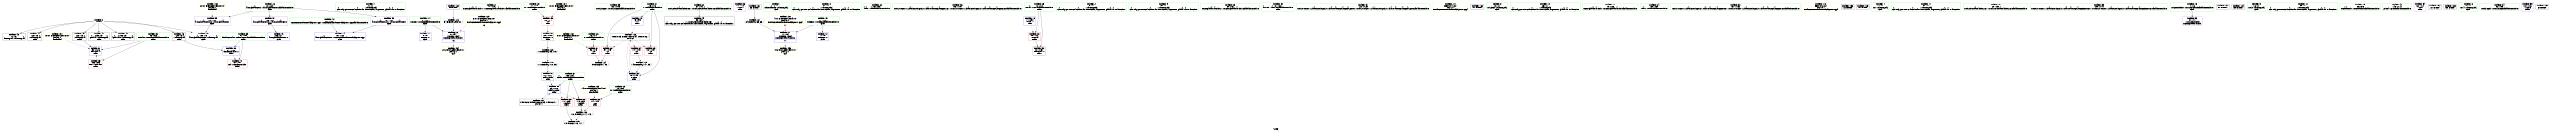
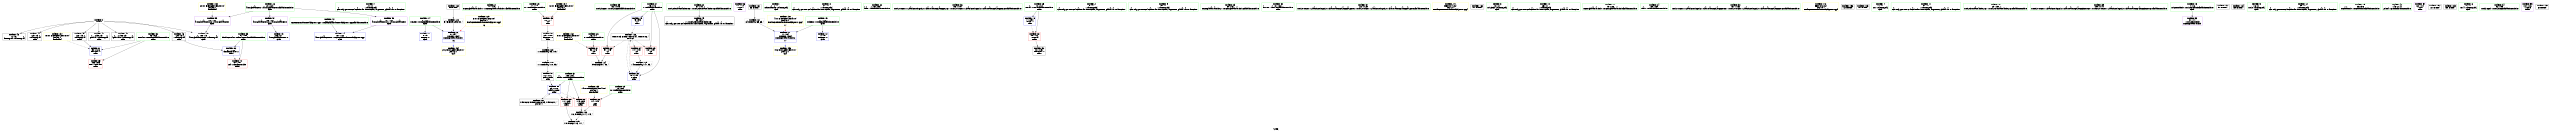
edge "NodeID: 25" -> "NodeID: 52": now "NodeID: 25" -> "NodeID: 78"
edge "NodeID: 69" -> "NodeID: 81": reversed
